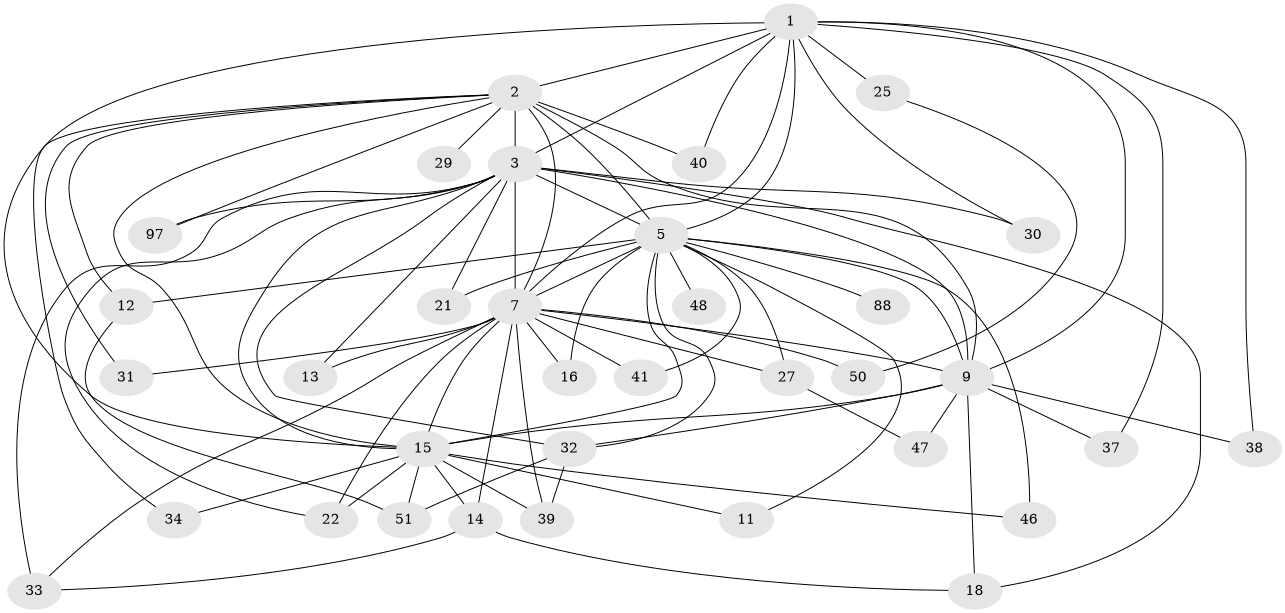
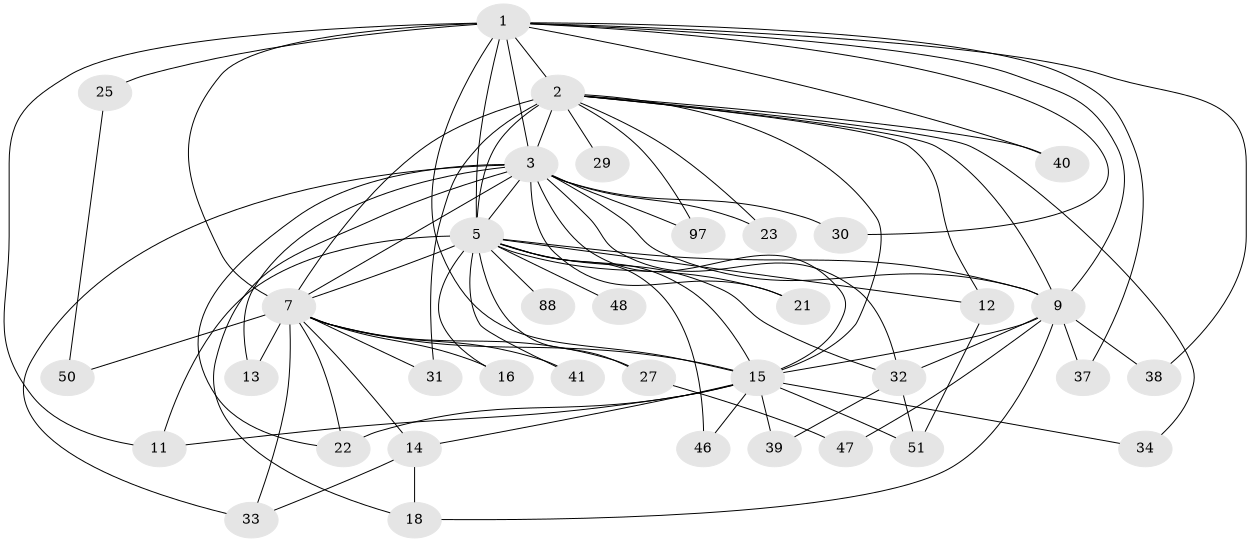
edge "1" -- "11": added
node "23": added
edge "7" -- "9": removed
edge "7" -- "39": removed
